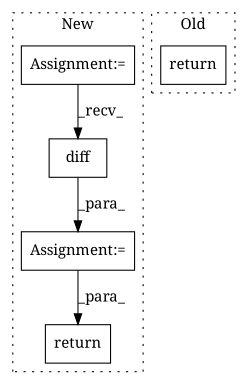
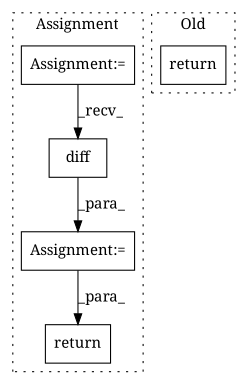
cluster "New": label "New" -> "Assignment"
